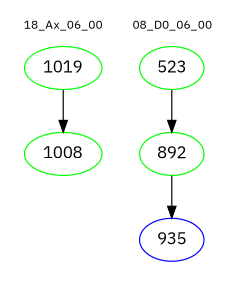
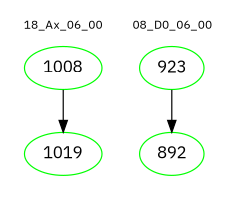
node "523": label "523" -> "923"
edge "1019" -> "1008": reversed
node "935": removed
